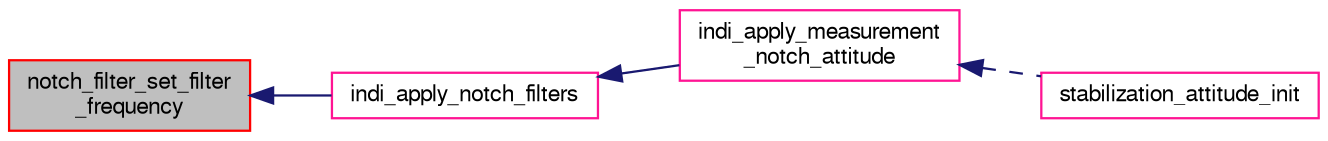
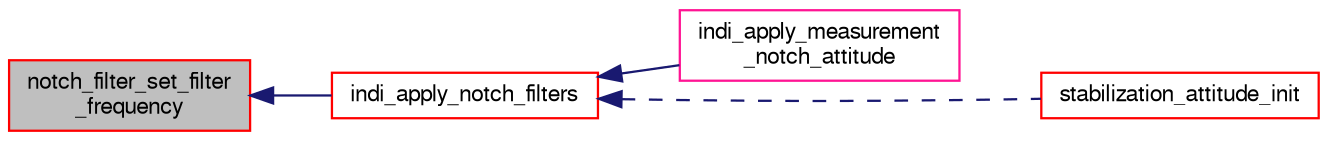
edge "stabilization_attitude_init" -> "indi_apply_measurement _notch_attitude": now "stabilization_attitude_init" -> "indi_apply_notch_filters"
node "indi_apply_notch_filters": color deeppink -> red
node "stabilization_attitude_init": color deeppink -> red
